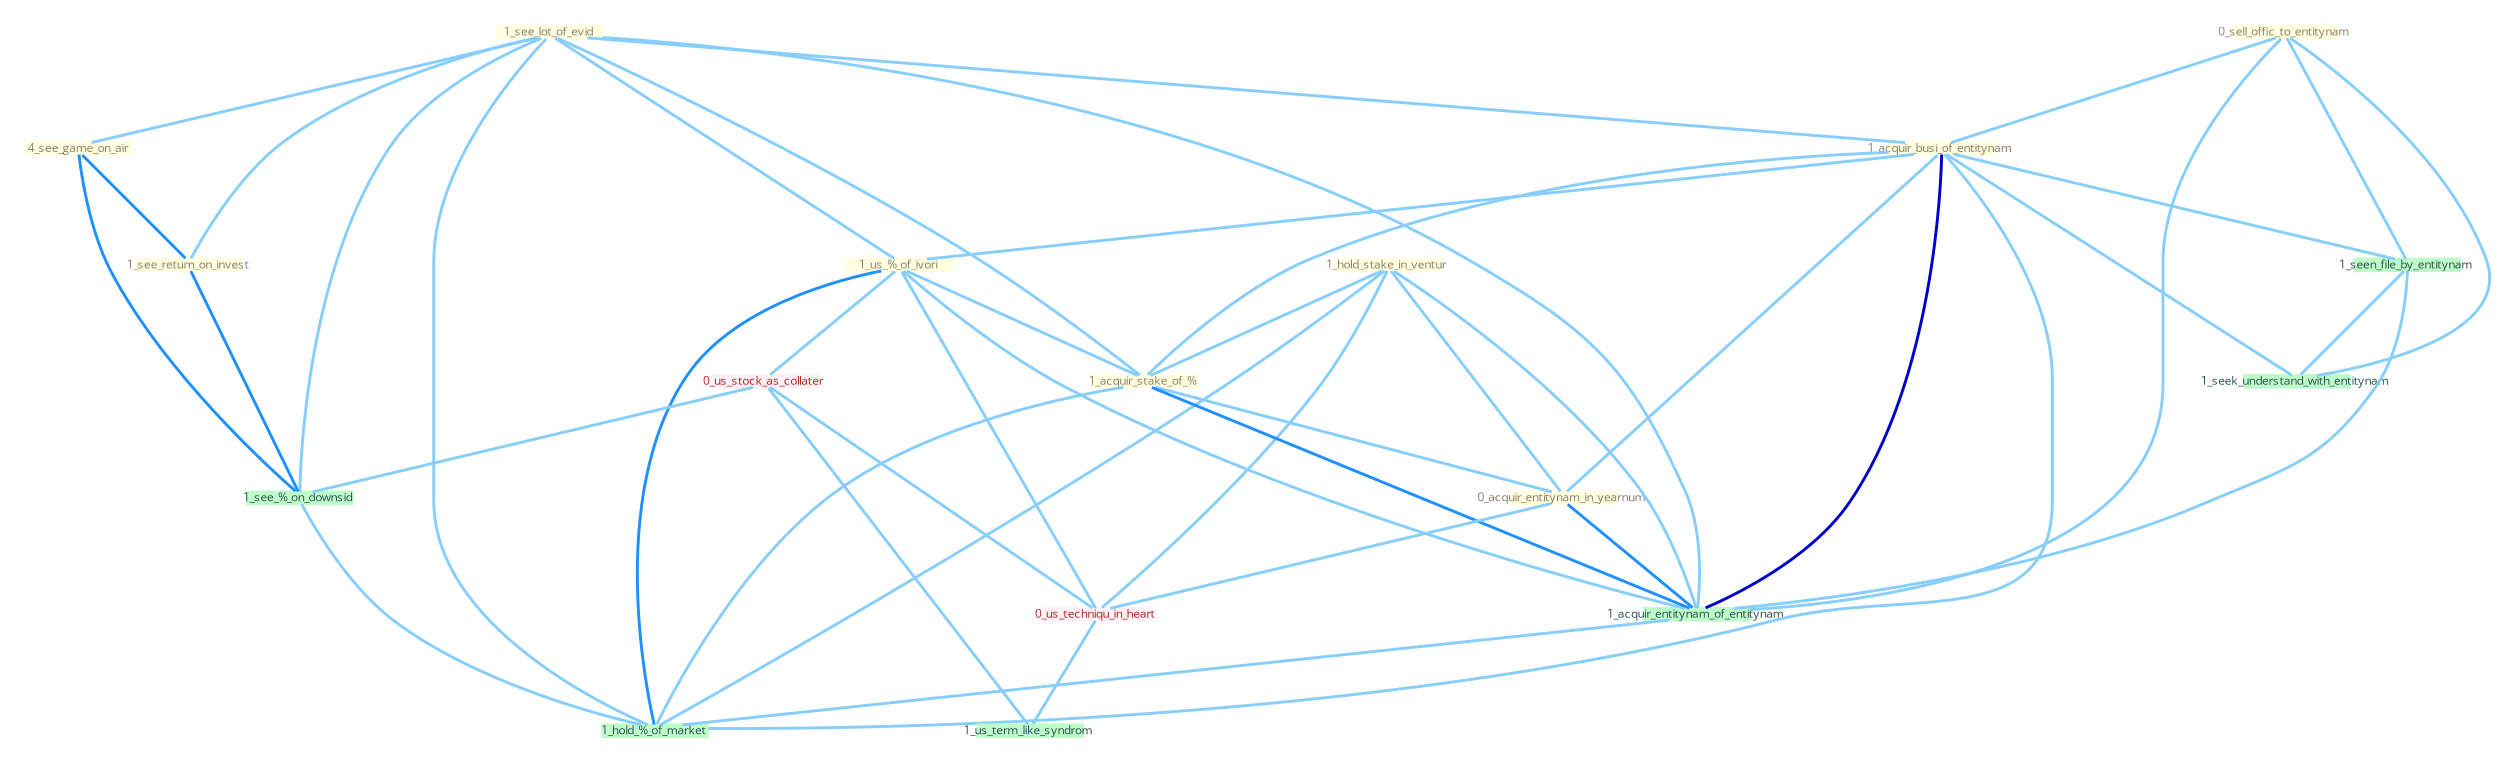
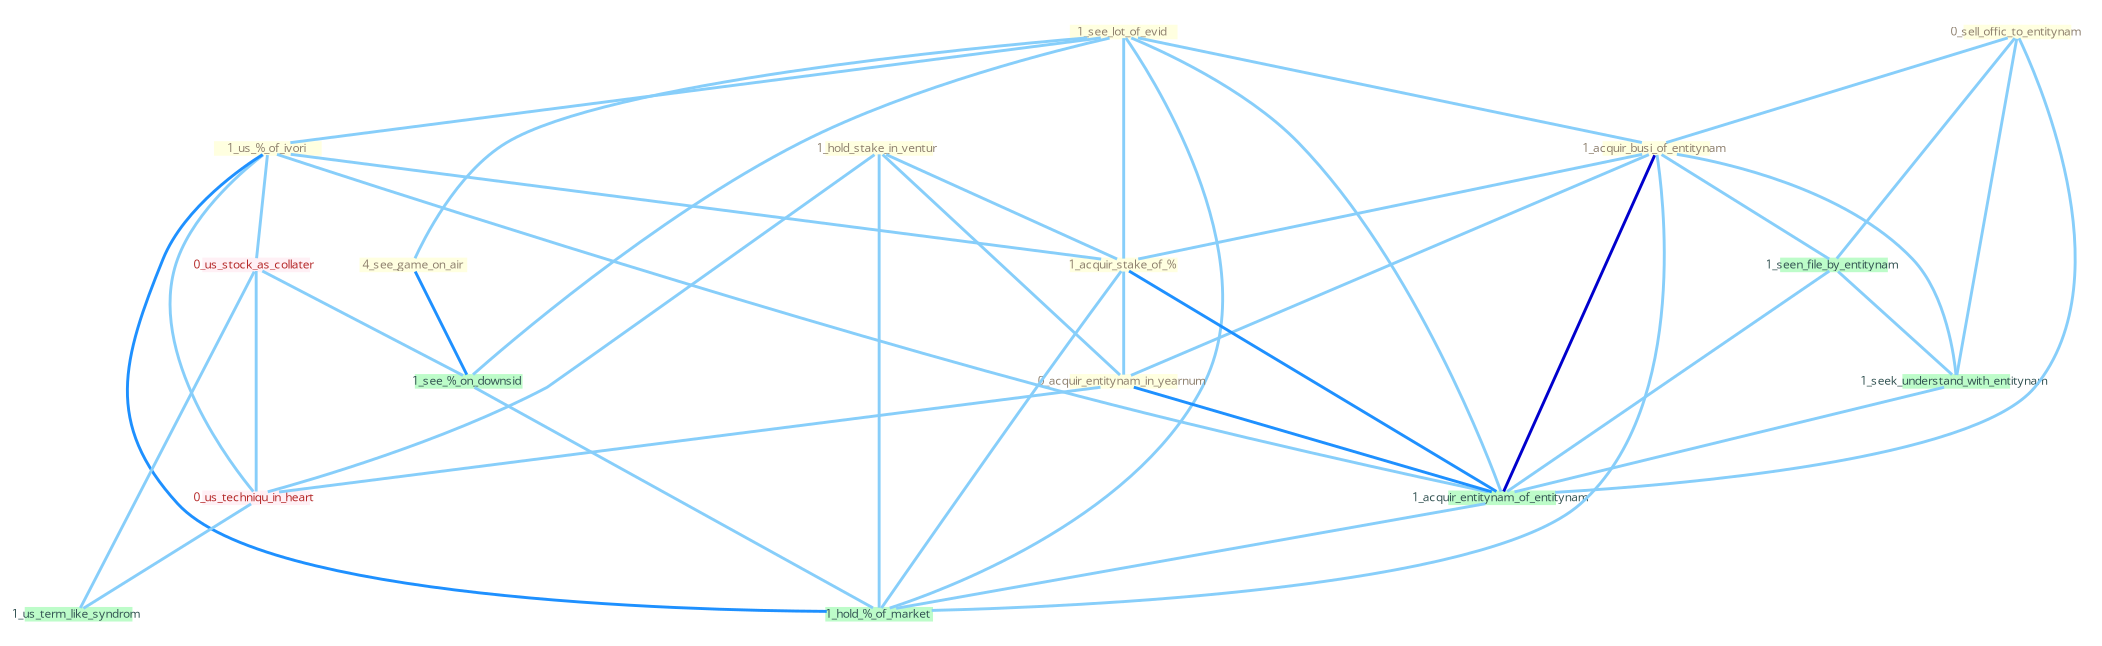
edge "1_acquir_busi_of_entitynam" -- "1_us_%_of_ivori": removed
node "1_see_return_on_invest": removed
edge "1_hold_stake_in_ventur" -- "1_acquir_entitynam_of_entitynam": now "1_seek_understand_with_entitynam" -- "1_acquir_entitynam_of_entitynam"
